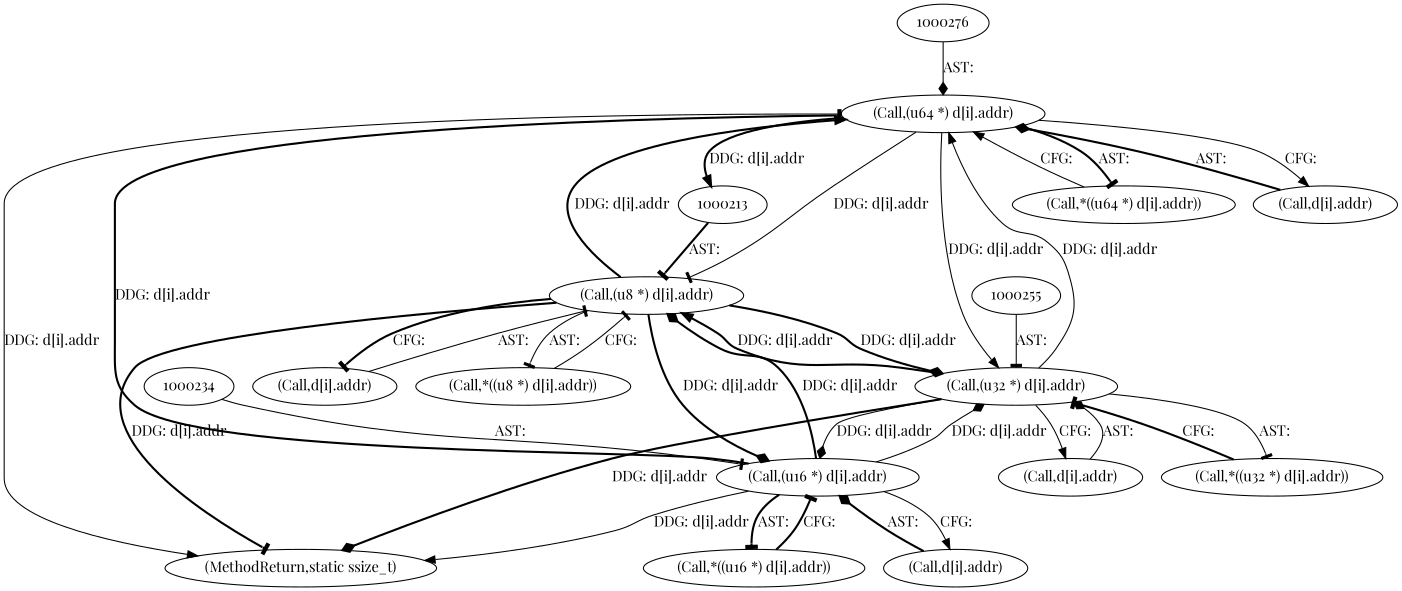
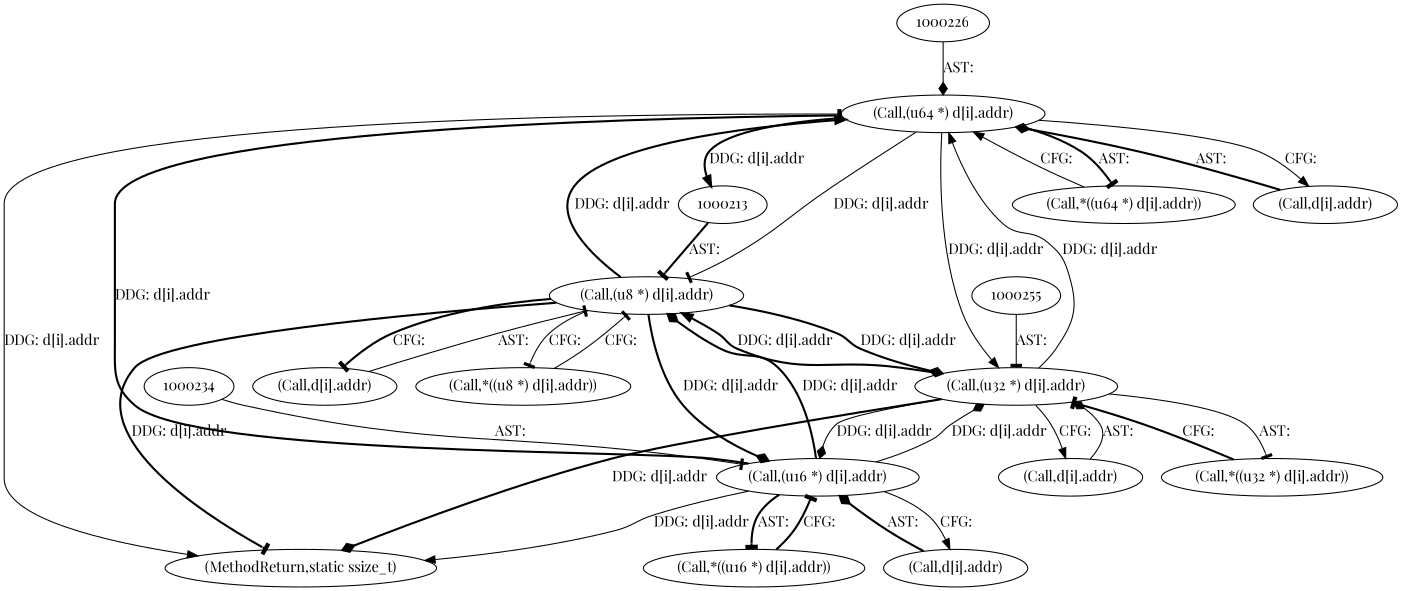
node "1000276": label "1000276" -> "1000226"
edge "(Call,(u8 *) d[i].addr)" -> "(Call,*((u8 *) d[i].addr))": label "AST: " -> "CFG: "
